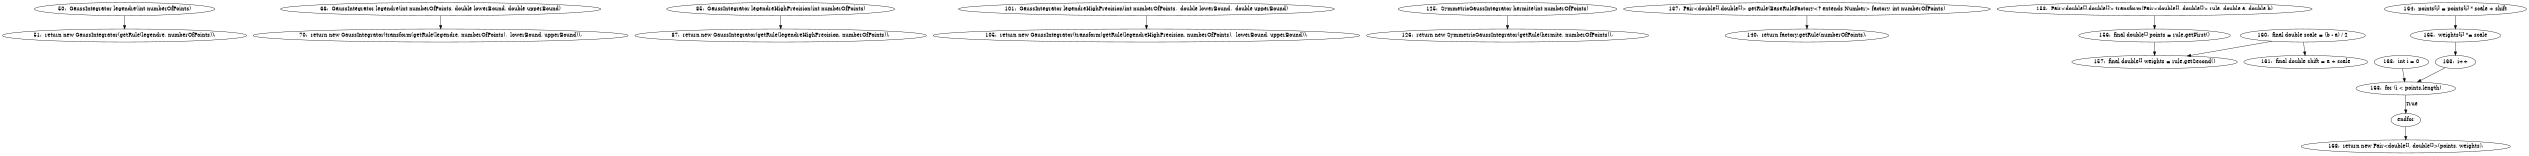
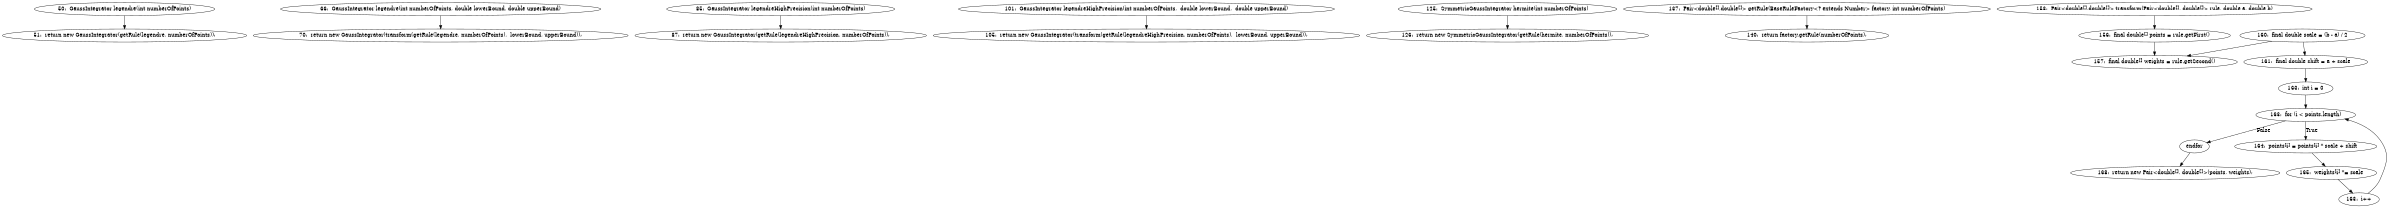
edge "161:  final double shift = a + scale" -> "163:  int i = 0": added
edge "163:  for (i < points.length)" -> "endfor": label "True" -> "False"
edge "163:  for (i < points.length)" -> "164:  points[i] = points[i] * scale + shift": added, label "True"
